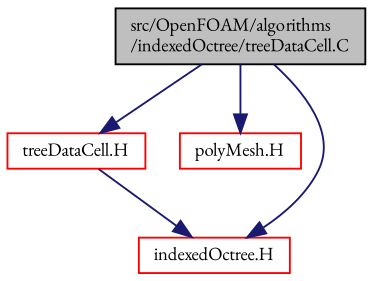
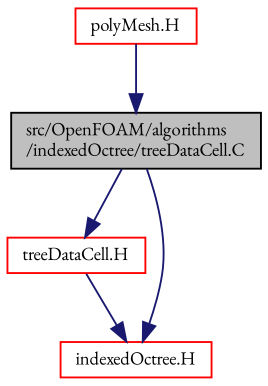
edge "src/OpenFOAM/algorithms /indexedOctree/treeDataCell.C" -> "polyMesh.H": reversed
